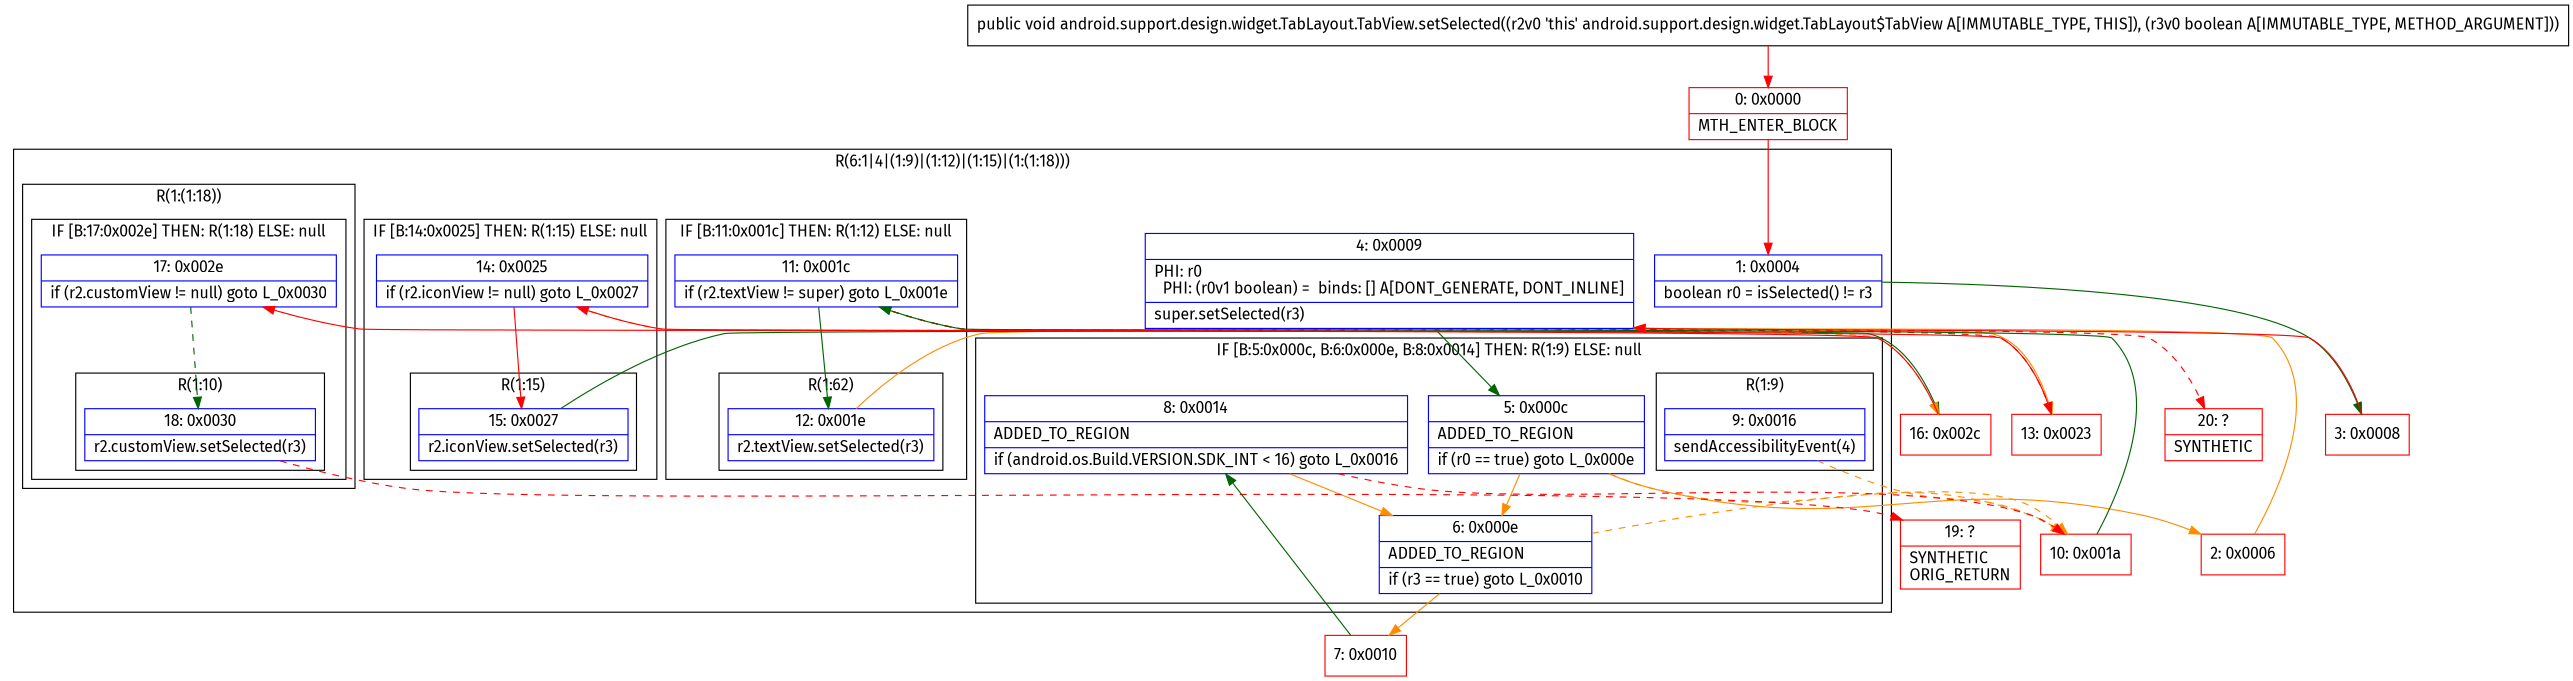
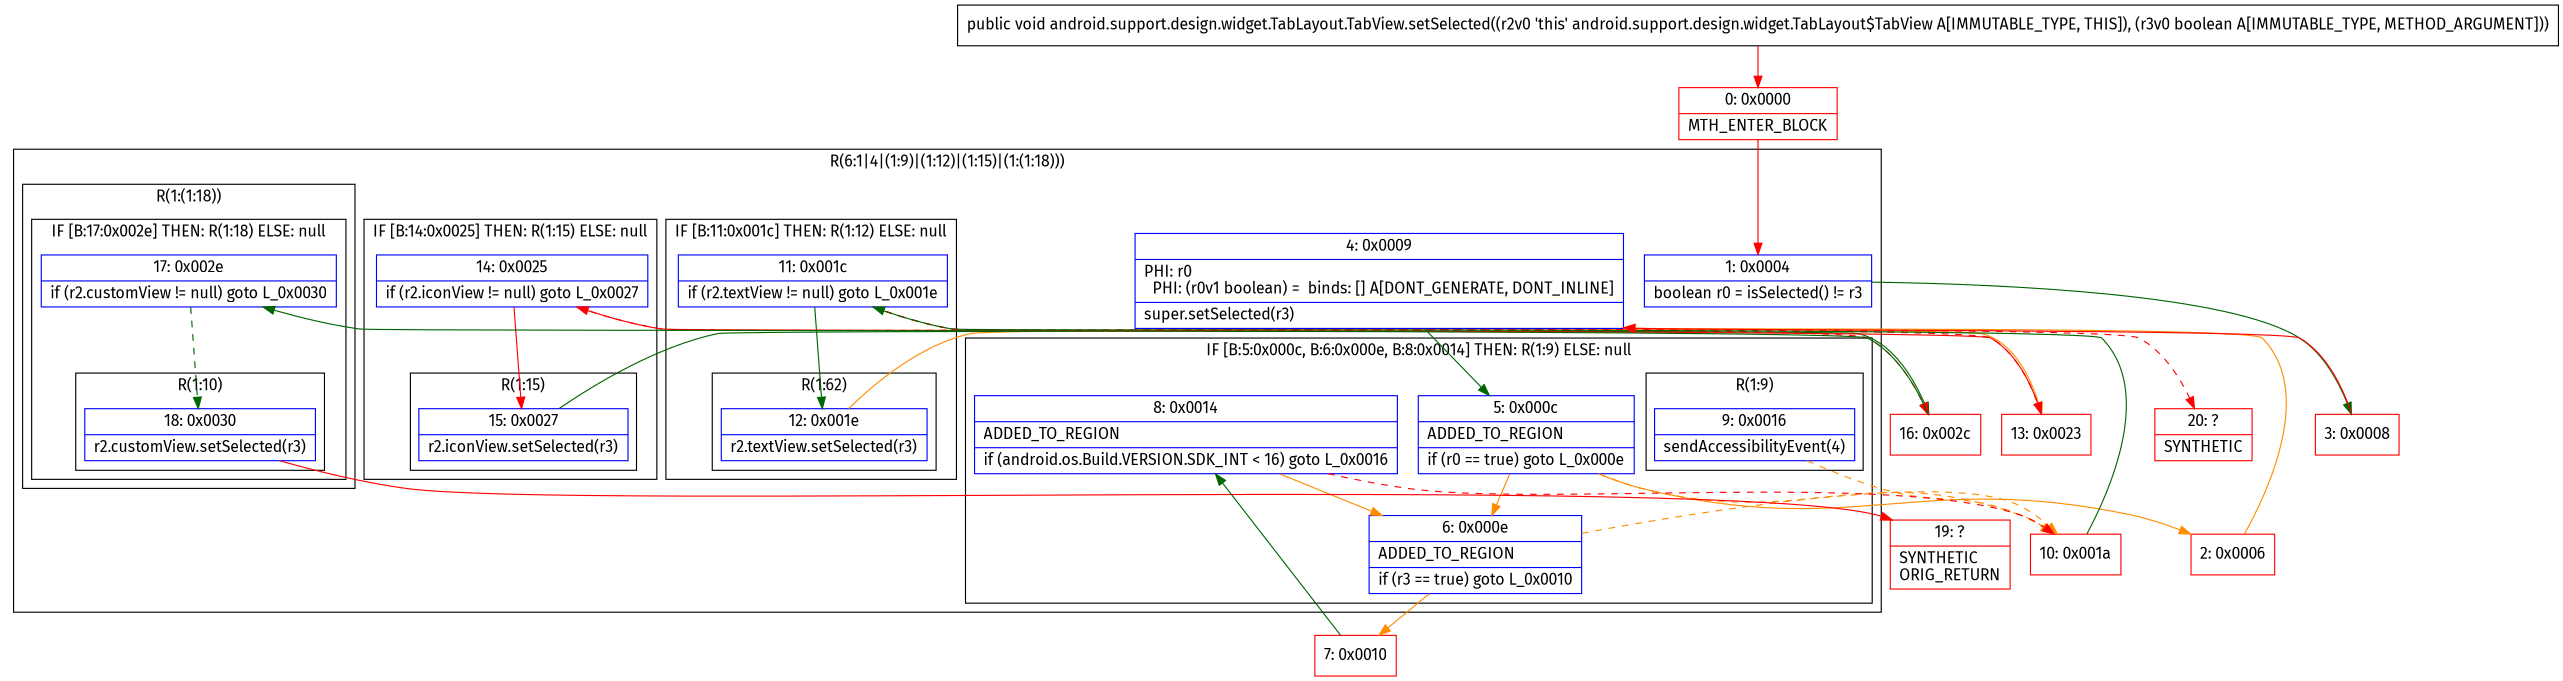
node "11: 0x001c": text "if (r2.textView != super) goto L_0x001e" -> "if (r2.textView != null) goto L_0x001e"
edge "14: 0x0025" -> "16: 0x002c": color darkorange -> red
edge "16: 0x002c" -> "17: 0x002e": color red -> darkgreen
edge "18: 0x0030" -> "19: ?": style dashed -> solid
